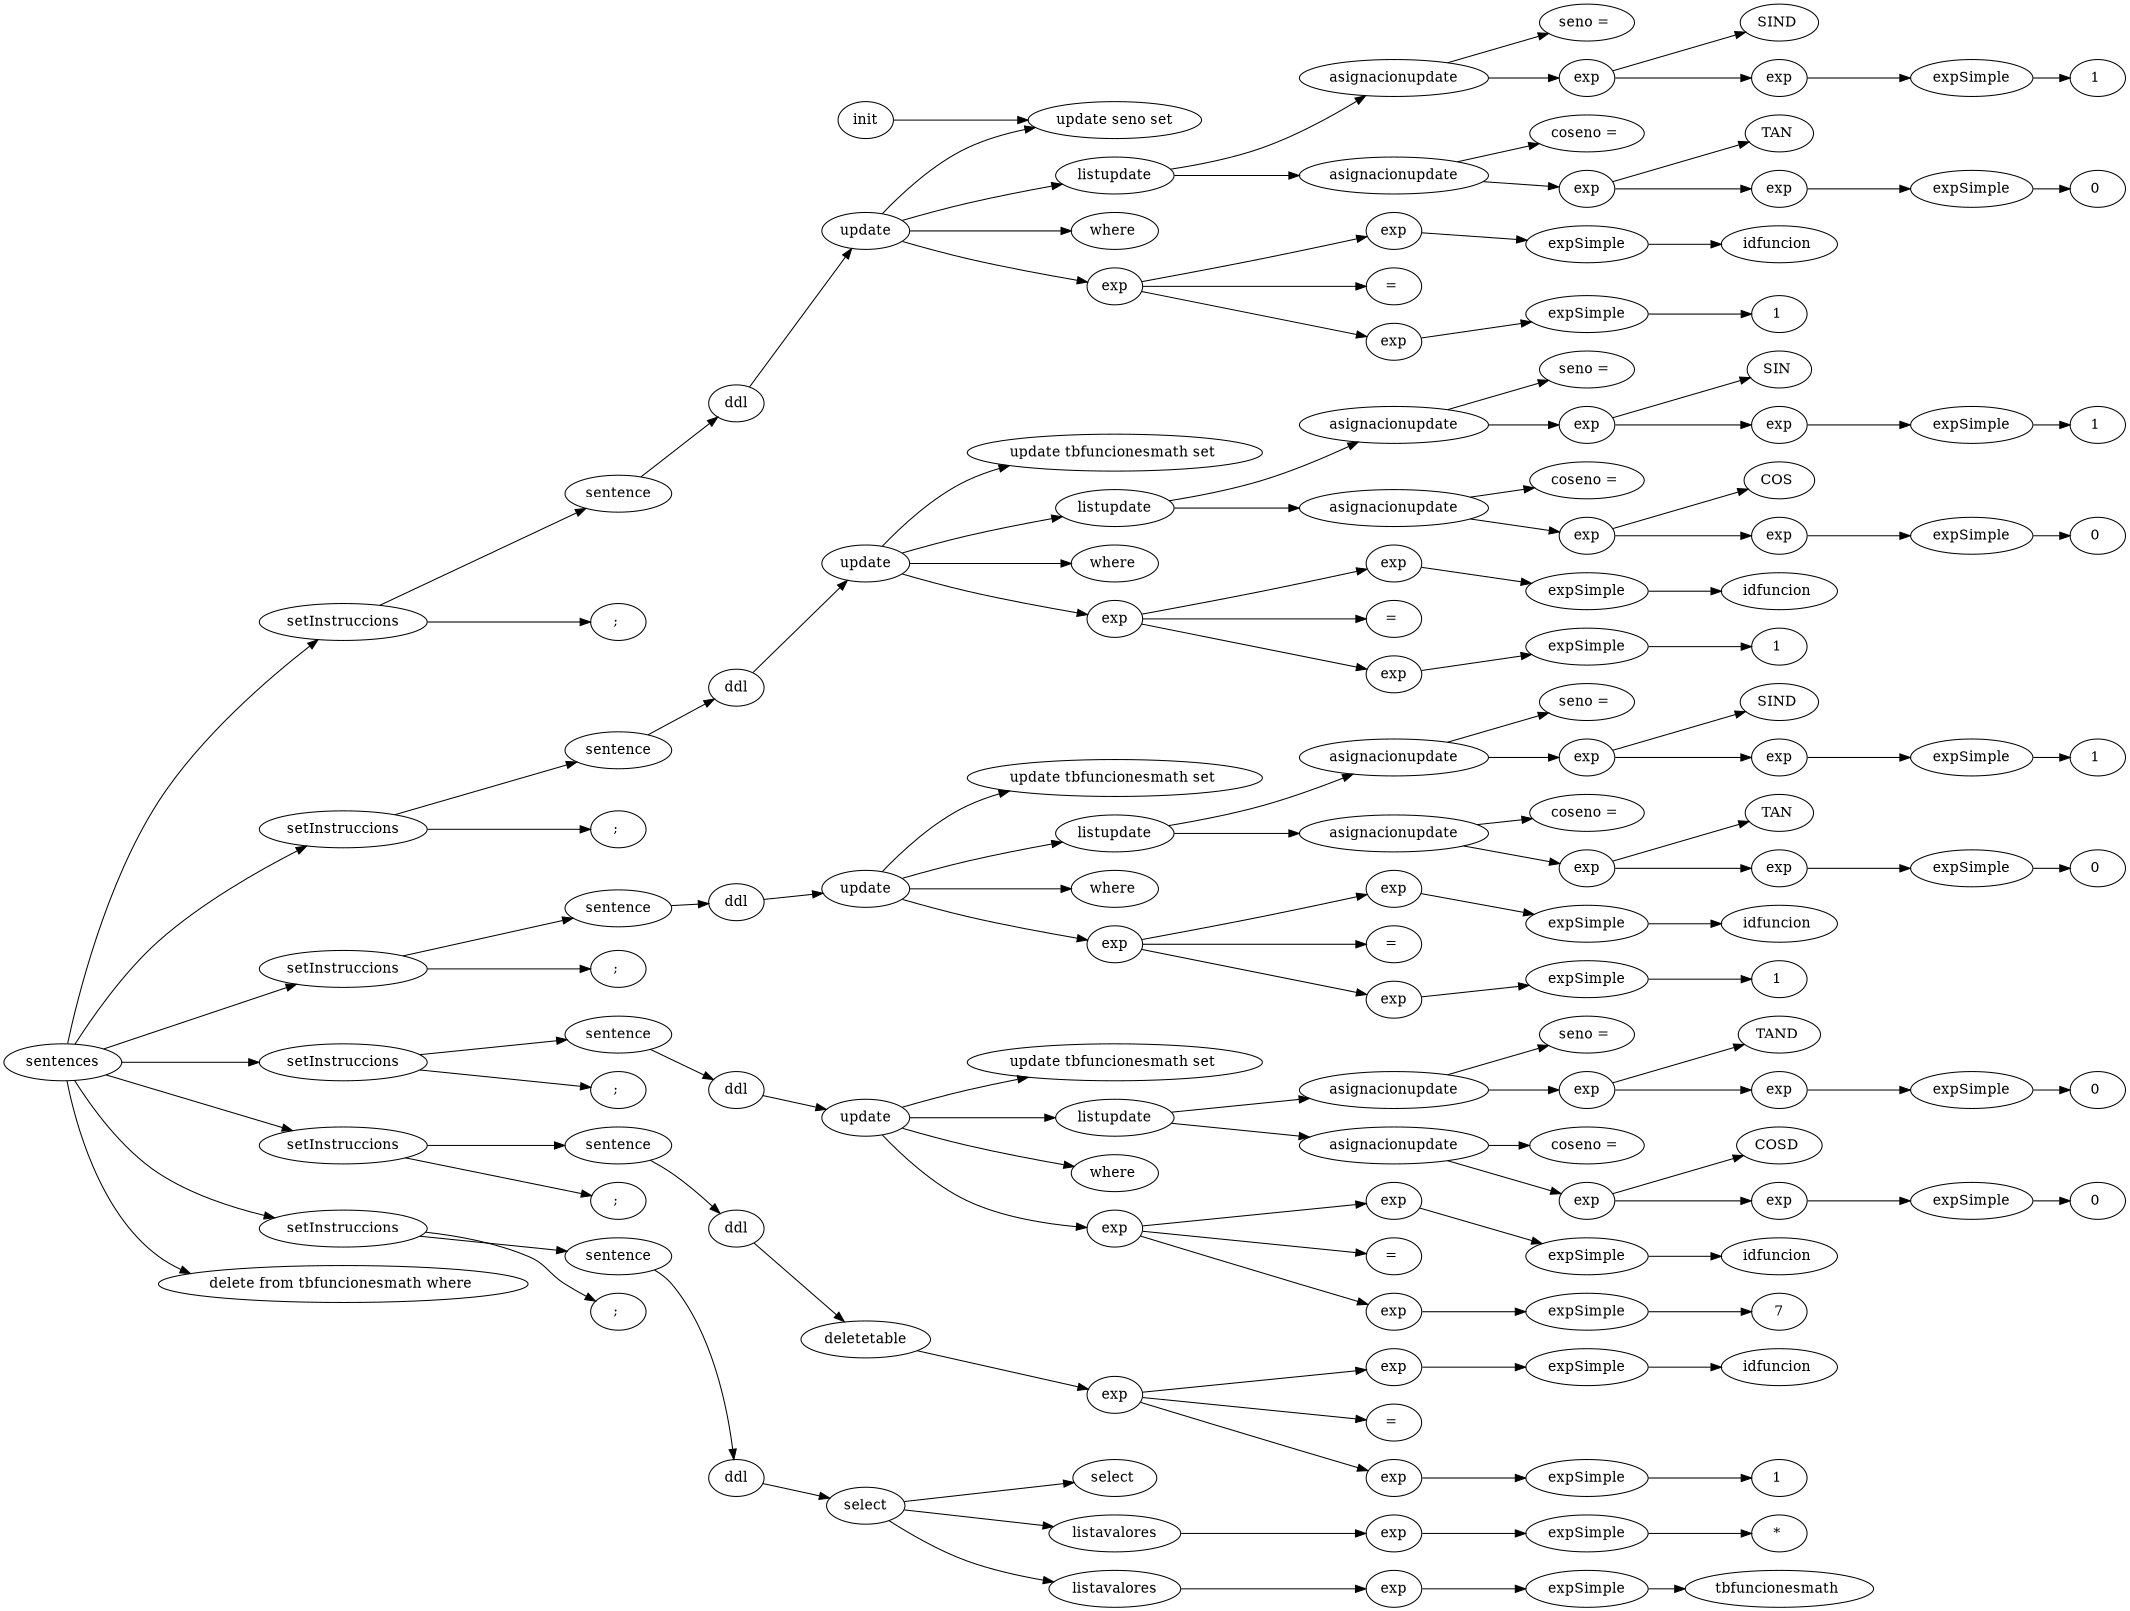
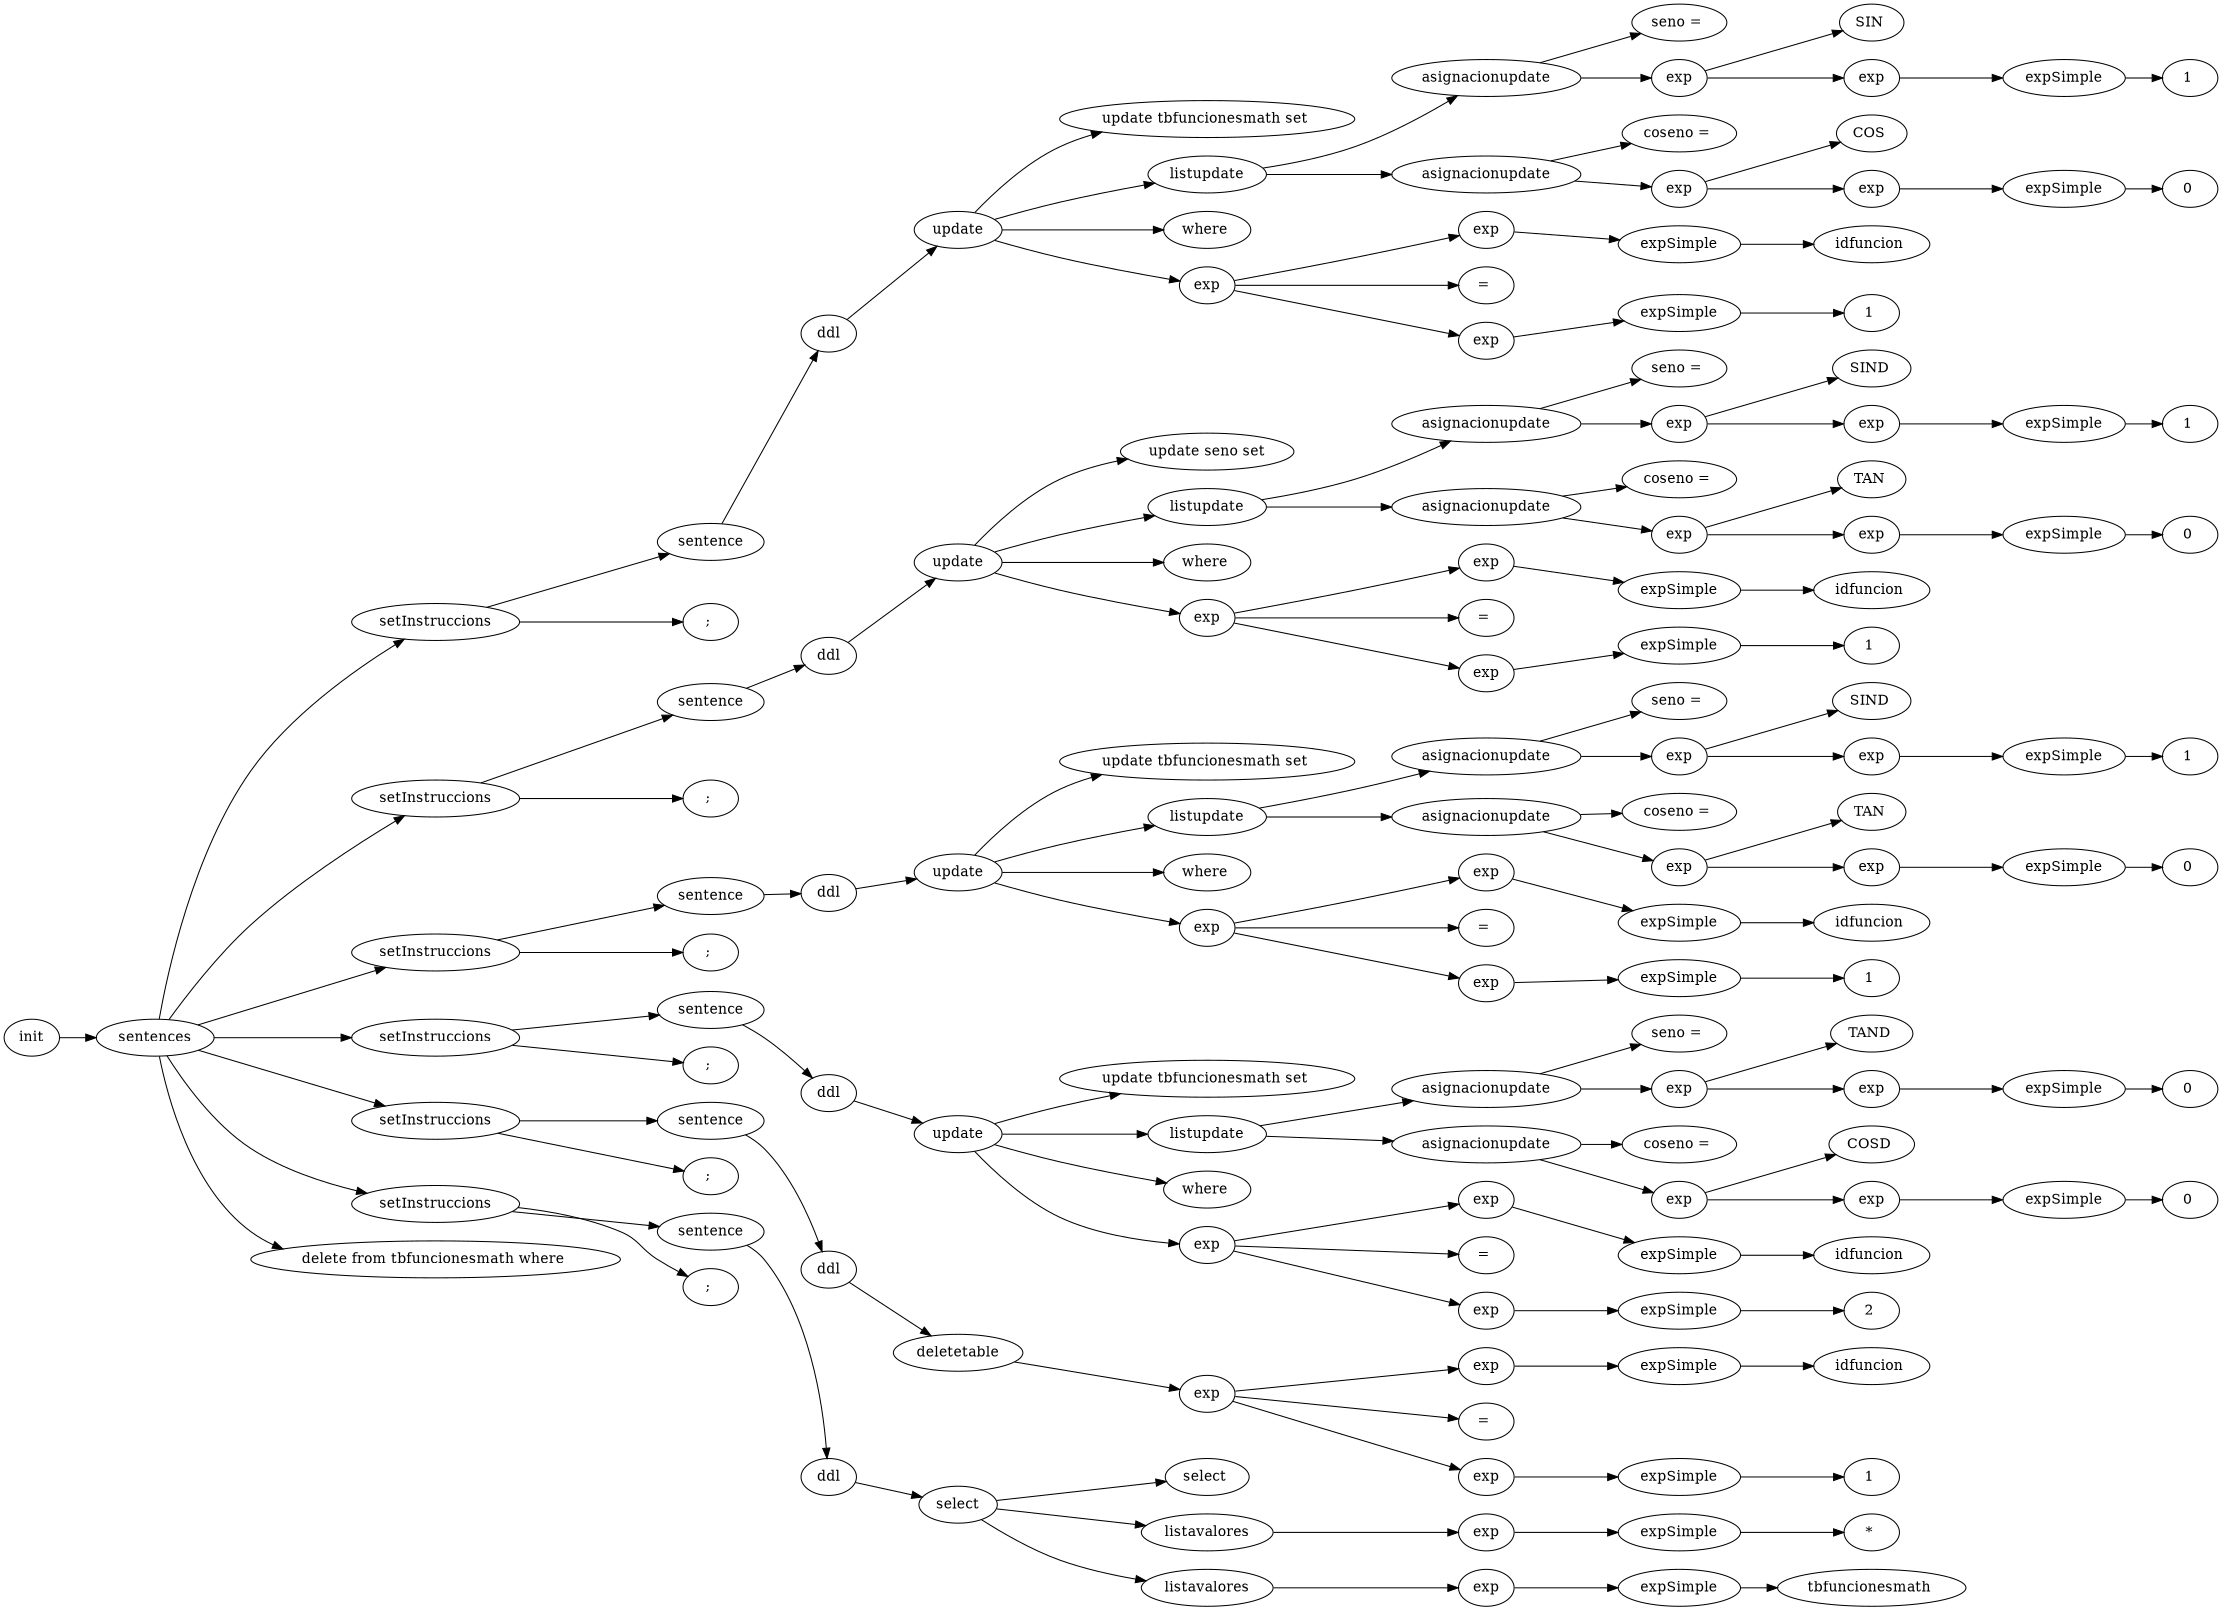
edge "init" -> "update seno set": now "init" -> "sentences"
node "7": label "7" -> "2"
